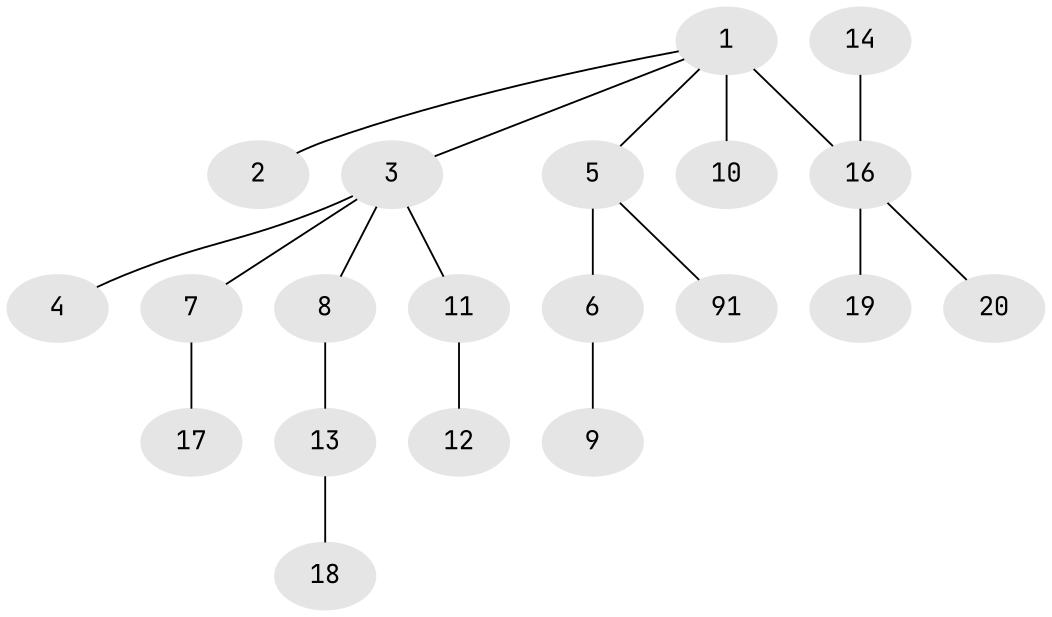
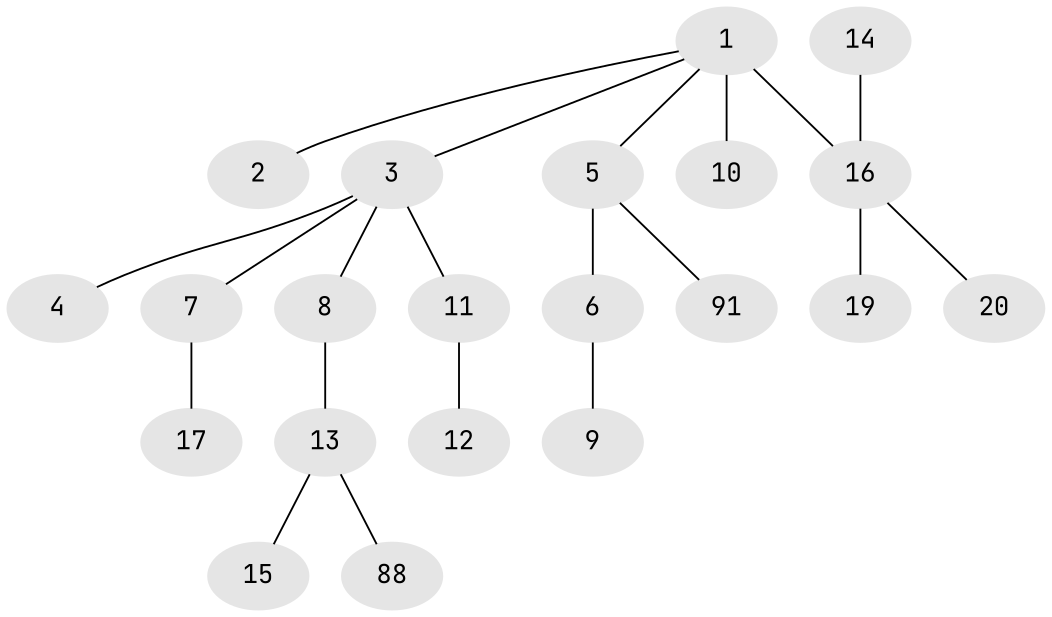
node "15": added
node "18": label "18" -> "88"
